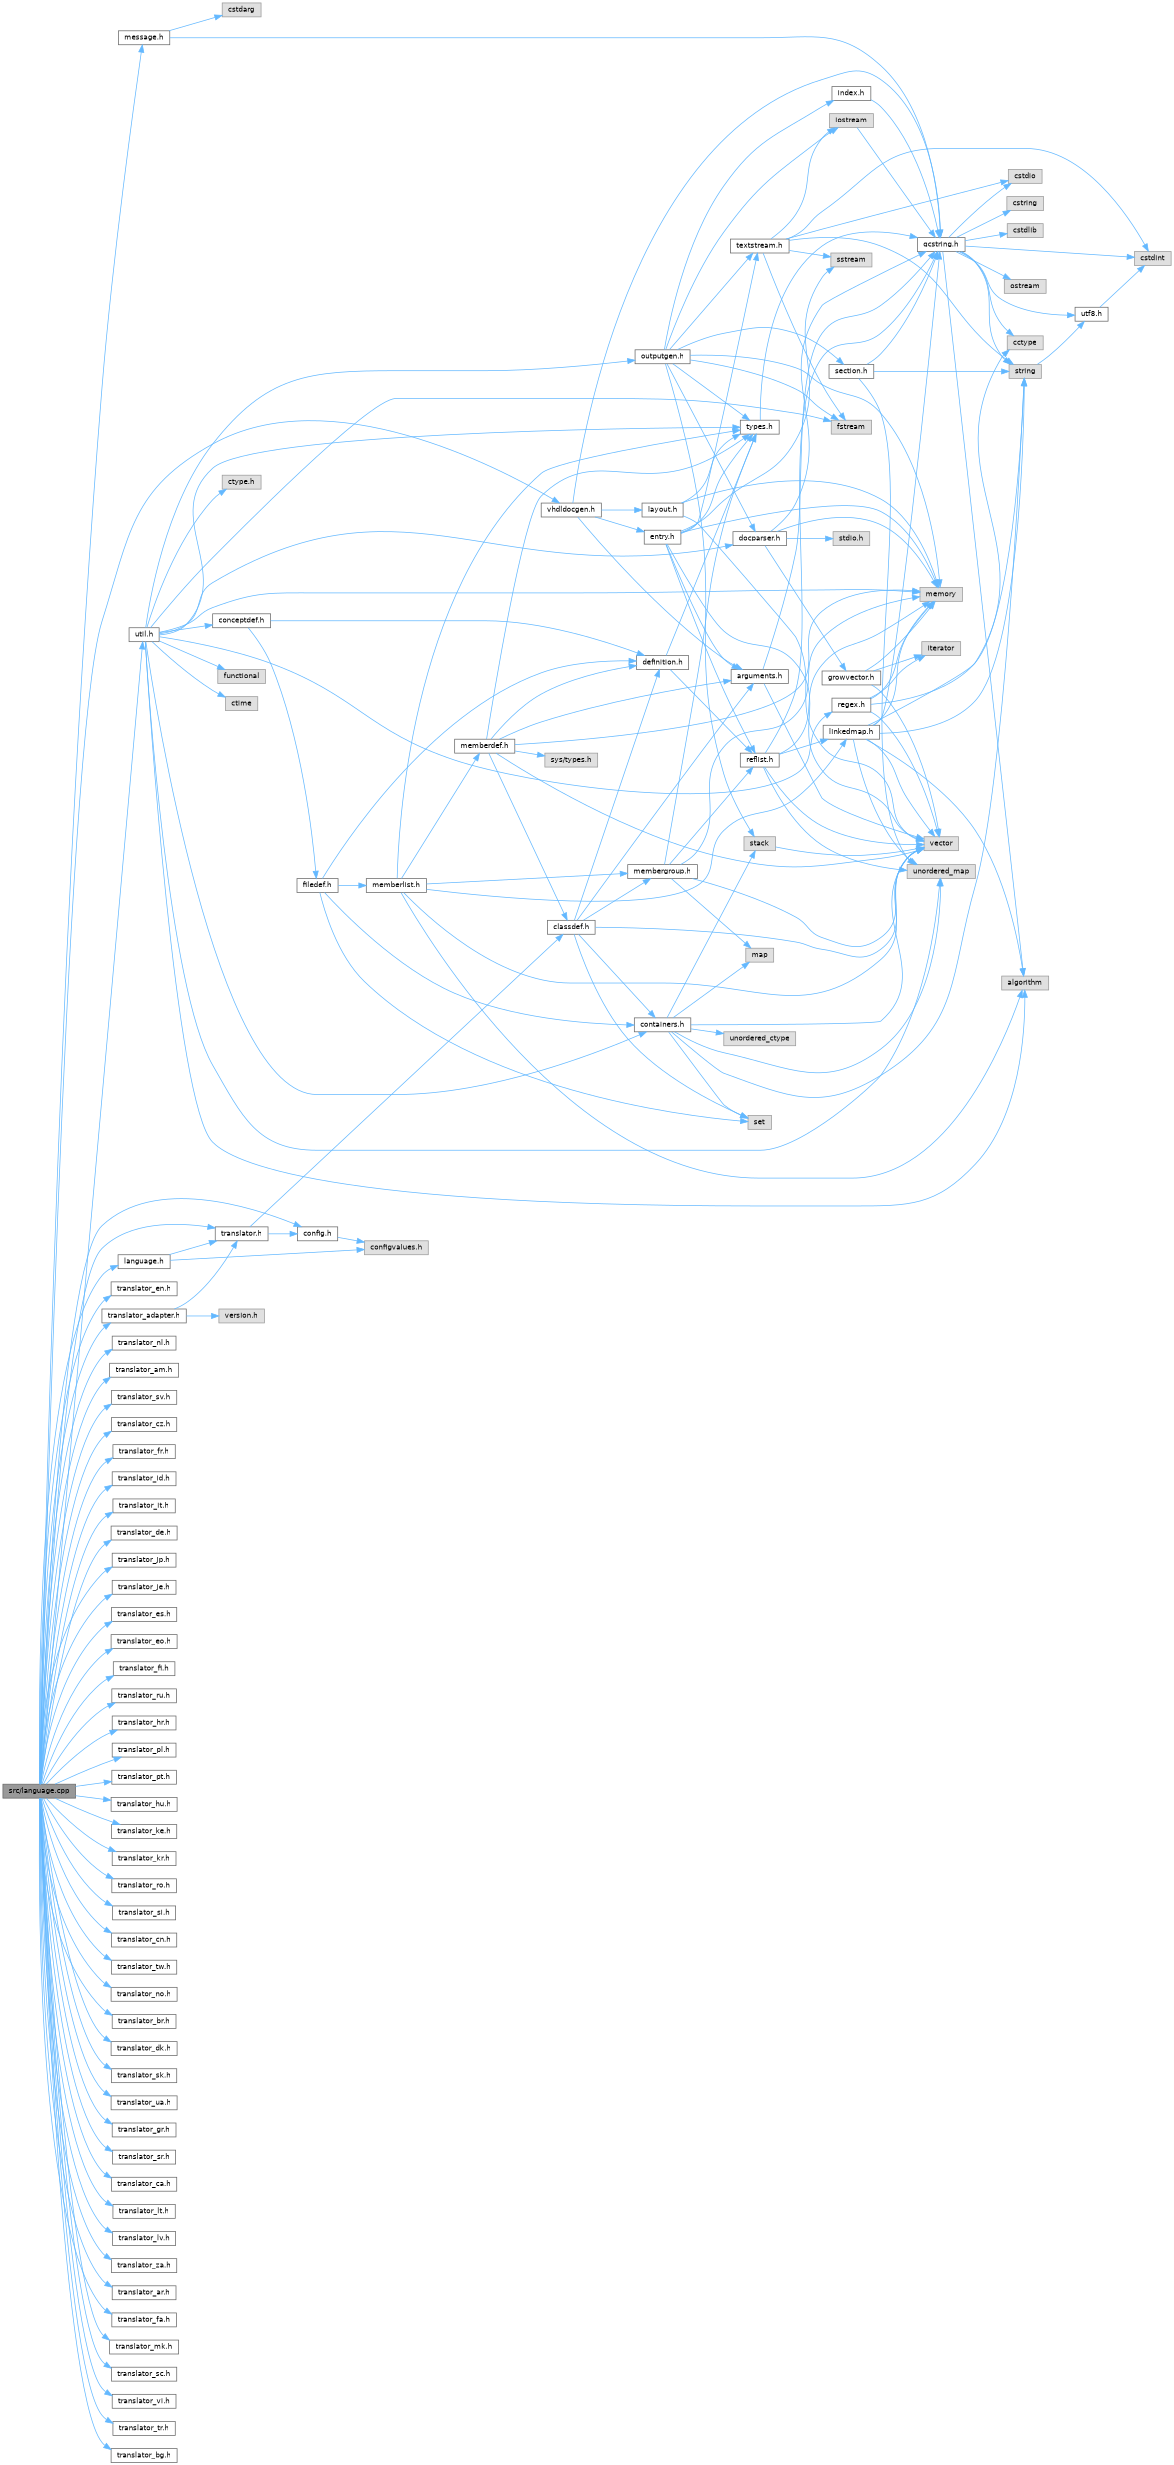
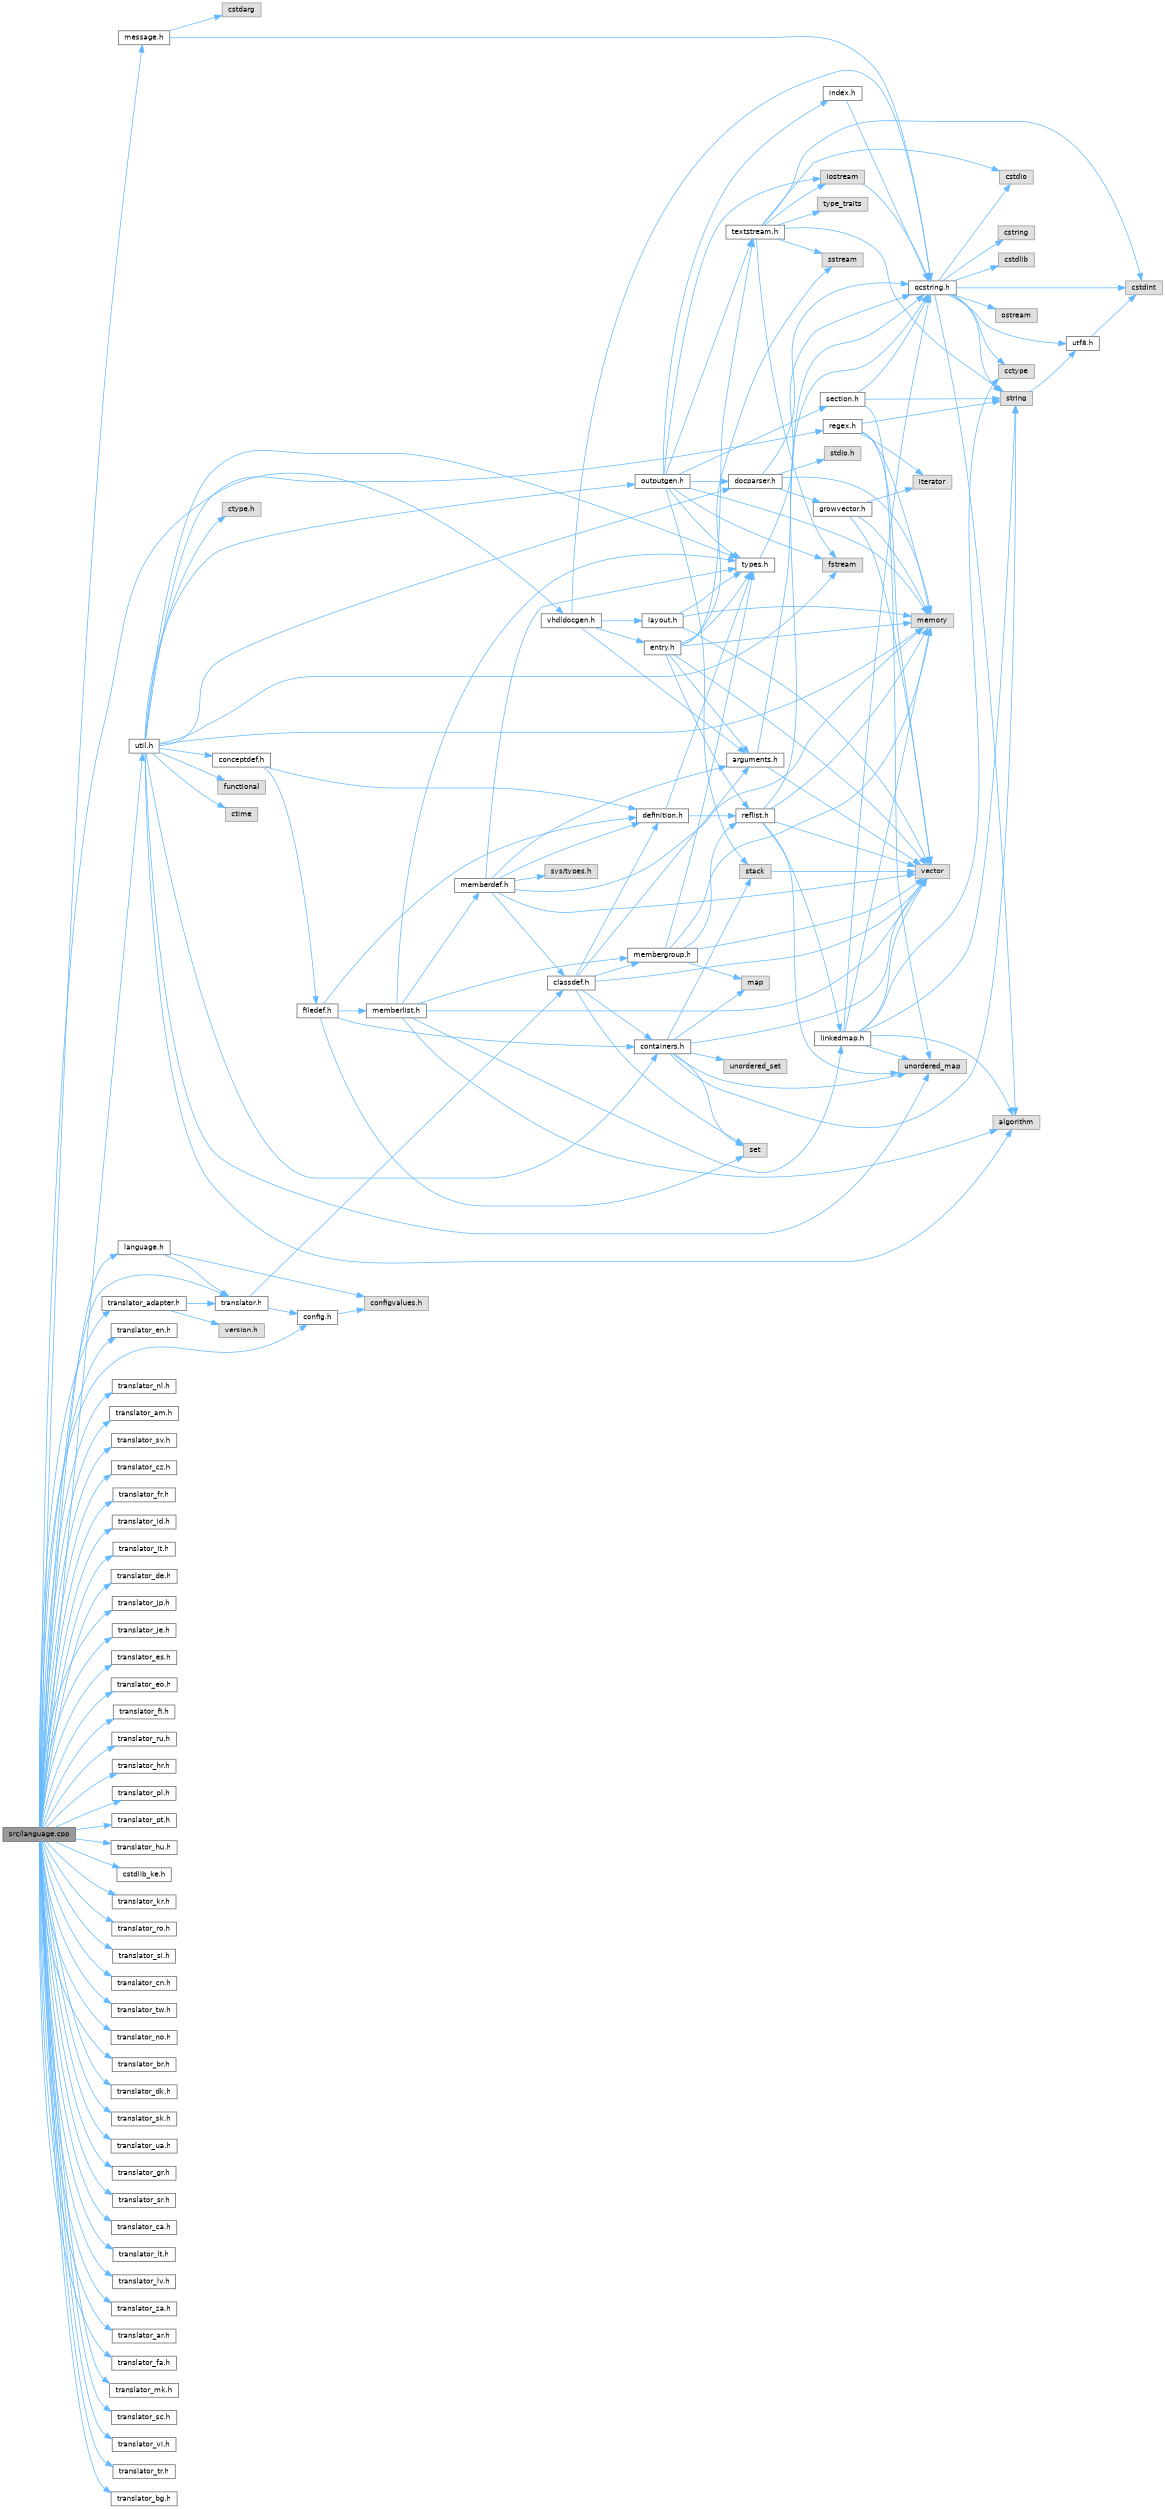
node "type_traits": added
node "unordered_ctype": label "unordered_ctype" -> "unordered_set"
node "translator_ke.h": label "translator_ke.h" -> "cstdlib_ke.h"
